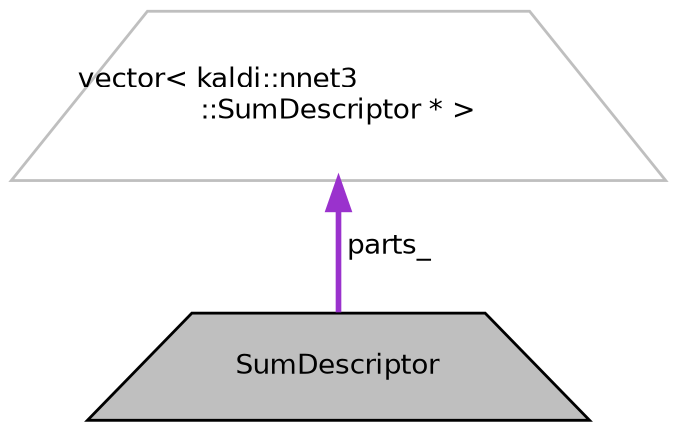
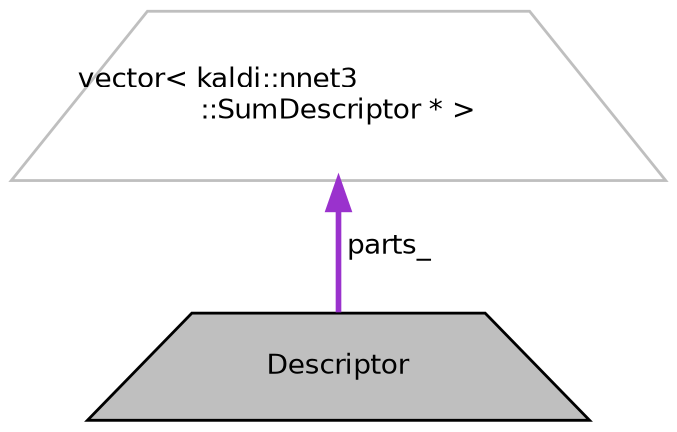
node "SumDescriptor": label "SumDescriptor" -> "Descriptor"
